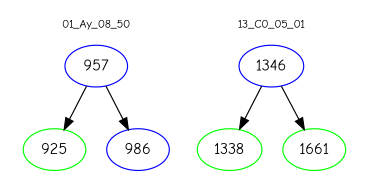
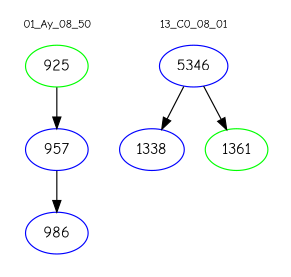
cluster "13_C0_05_01": label "13_C0_05_01" -> "13_C0_08_01"
node "1346": label "1346" -> "5346"
edge "957" -> "925": reversed
node "1338": color green -> blue
node "1661": label "1661" -> "1361"
